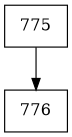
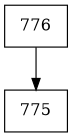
edge "775" -> "776": reversed
